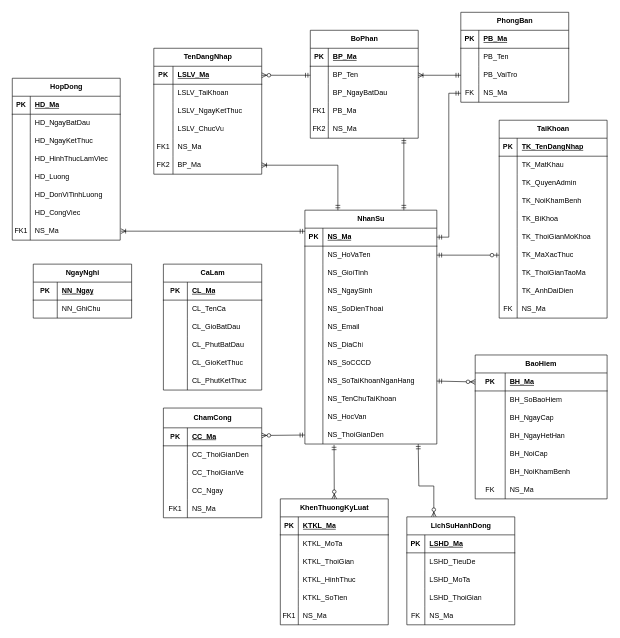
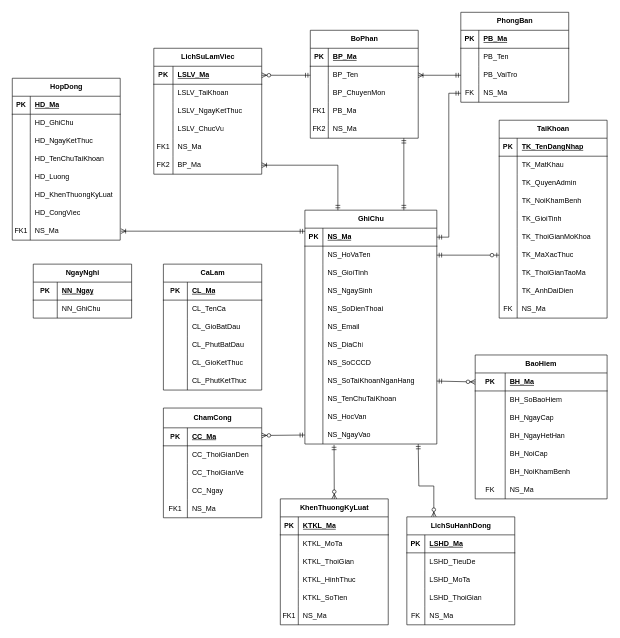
node "TenDangNhap": label "TenDangNhap" -> "LichSuLamViec"
node "BP_NgayBatDau": label "BP_NgayBatDau" -> "BP_ChuyenMon"
node "HD_NgayBatDau": label "HD_NgayBatDau" -> "HD_GhiChu"
node "HD_HinhThucLamViec": label "HD_HinhThucLamViec" -> "HD_TenChuTaiKhoan"
node "HD_DonViTinhLuong": label "HD_DonViTinhLuong" -> "HD_KhenThuongKyLuat"
node "NhanSu": label "NhanSu" -> "GhiChu"
node "TK_BiKhoa": label "TK_BiKhoa" -> "TK_GioiTinh"
node "NS_ThoiGianDen": label "NS_ThoiGianDen" -> "NS_NgayVao"
